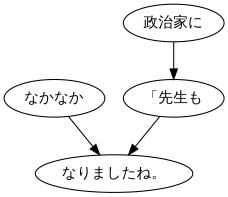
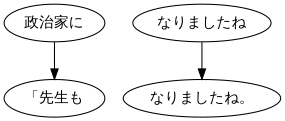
node "なかなか": label "なかなか" -> "なりましたね"
edge "「先生も" -> "なりましたね。": removed
